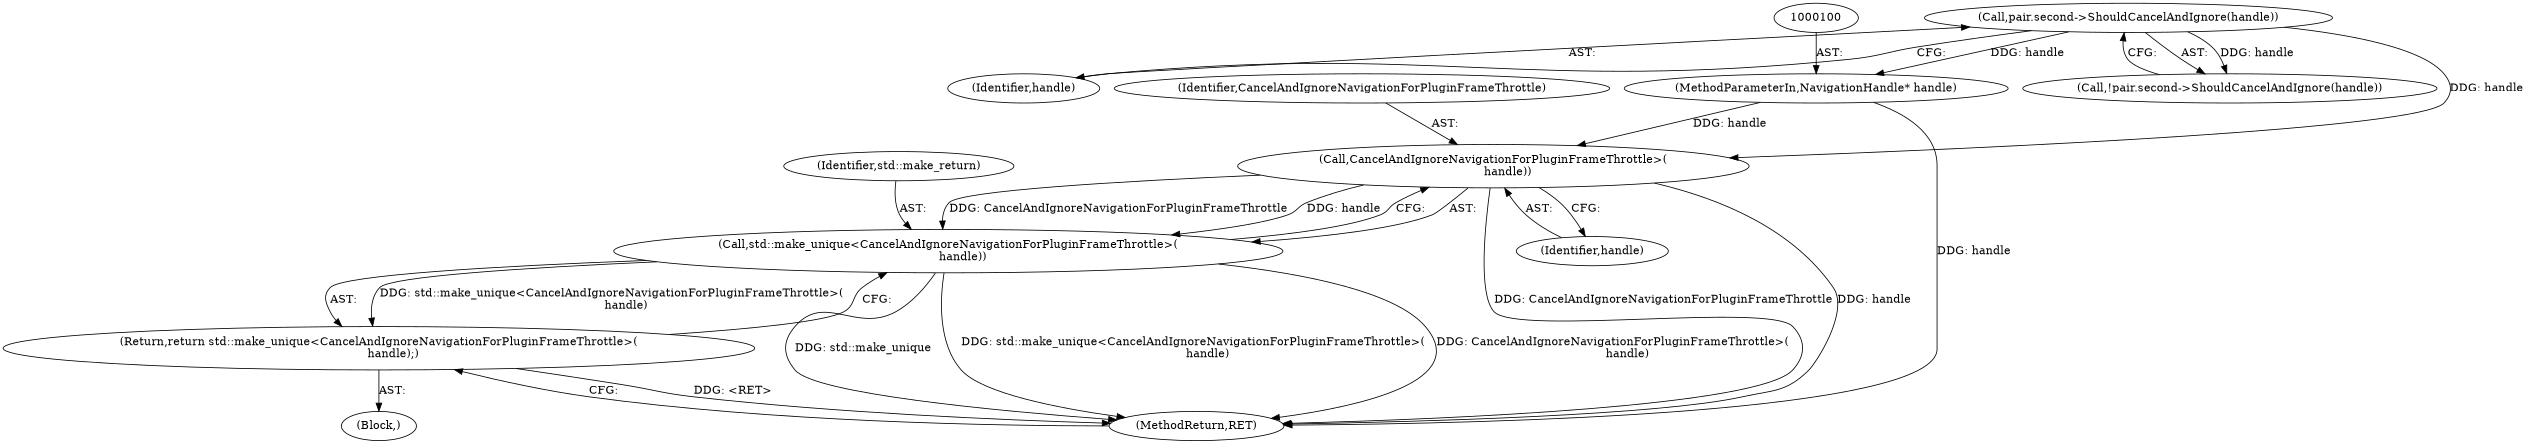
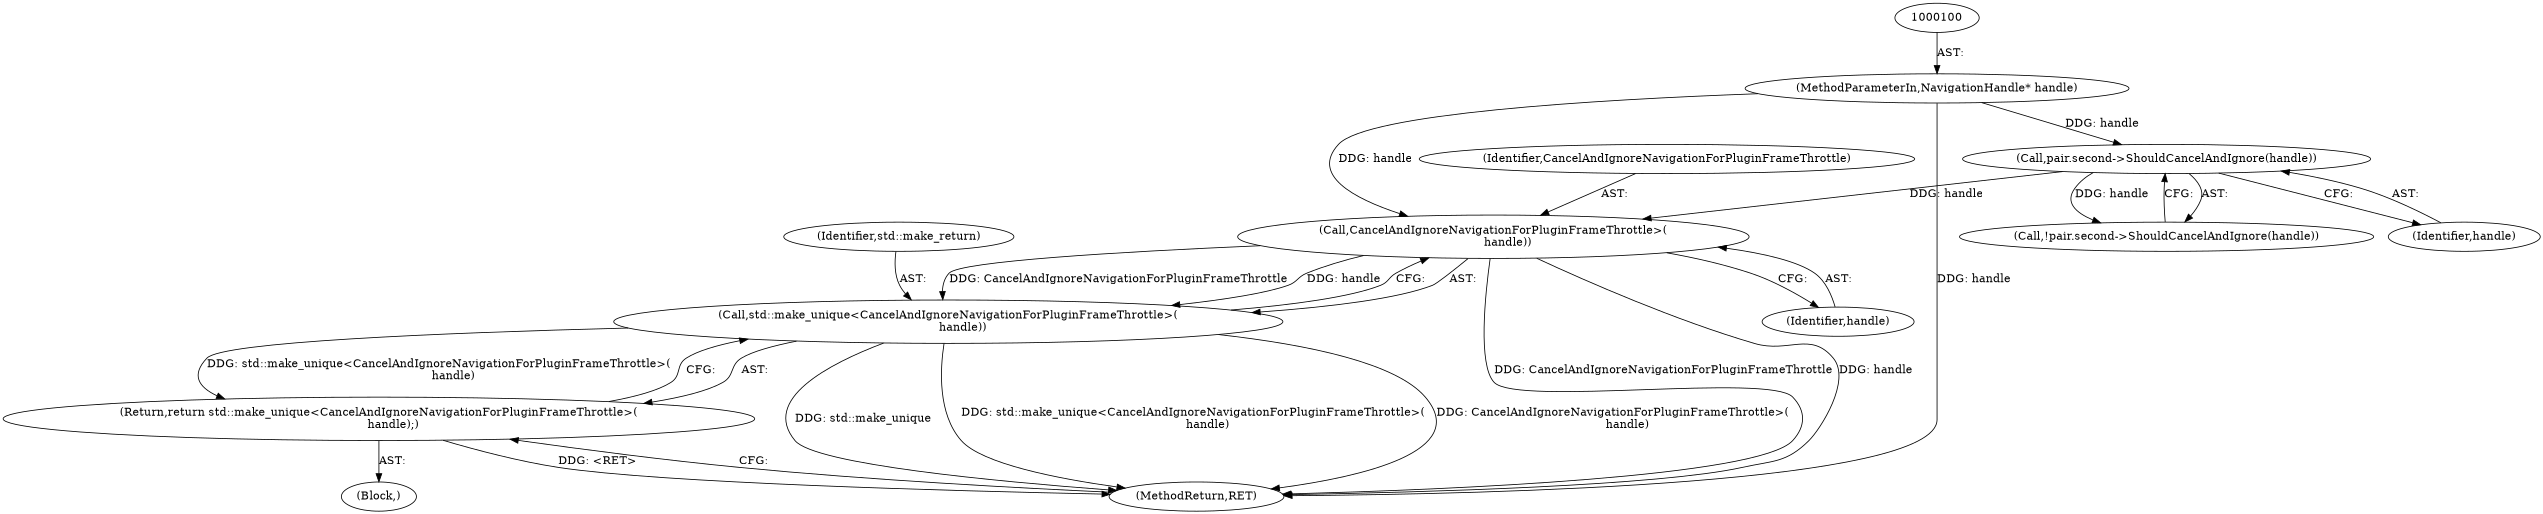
edge "(Call,pair.second->ShouldCancelAndIgnore(handle))" -> "(MethodParameterIn,NavigationHandle* handle)": reversed
